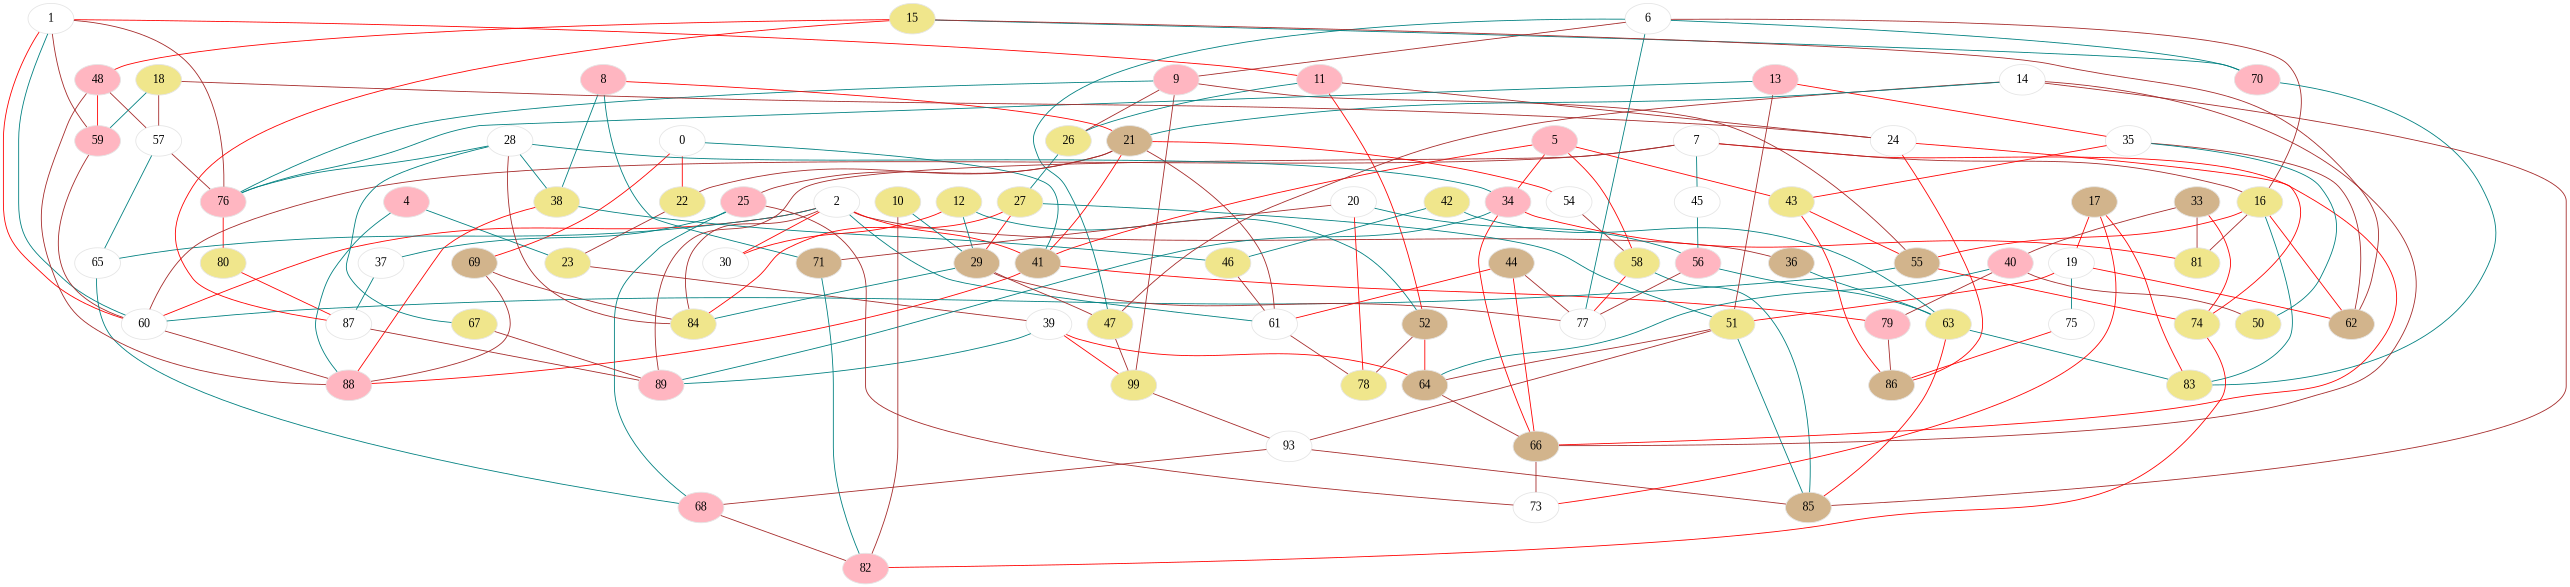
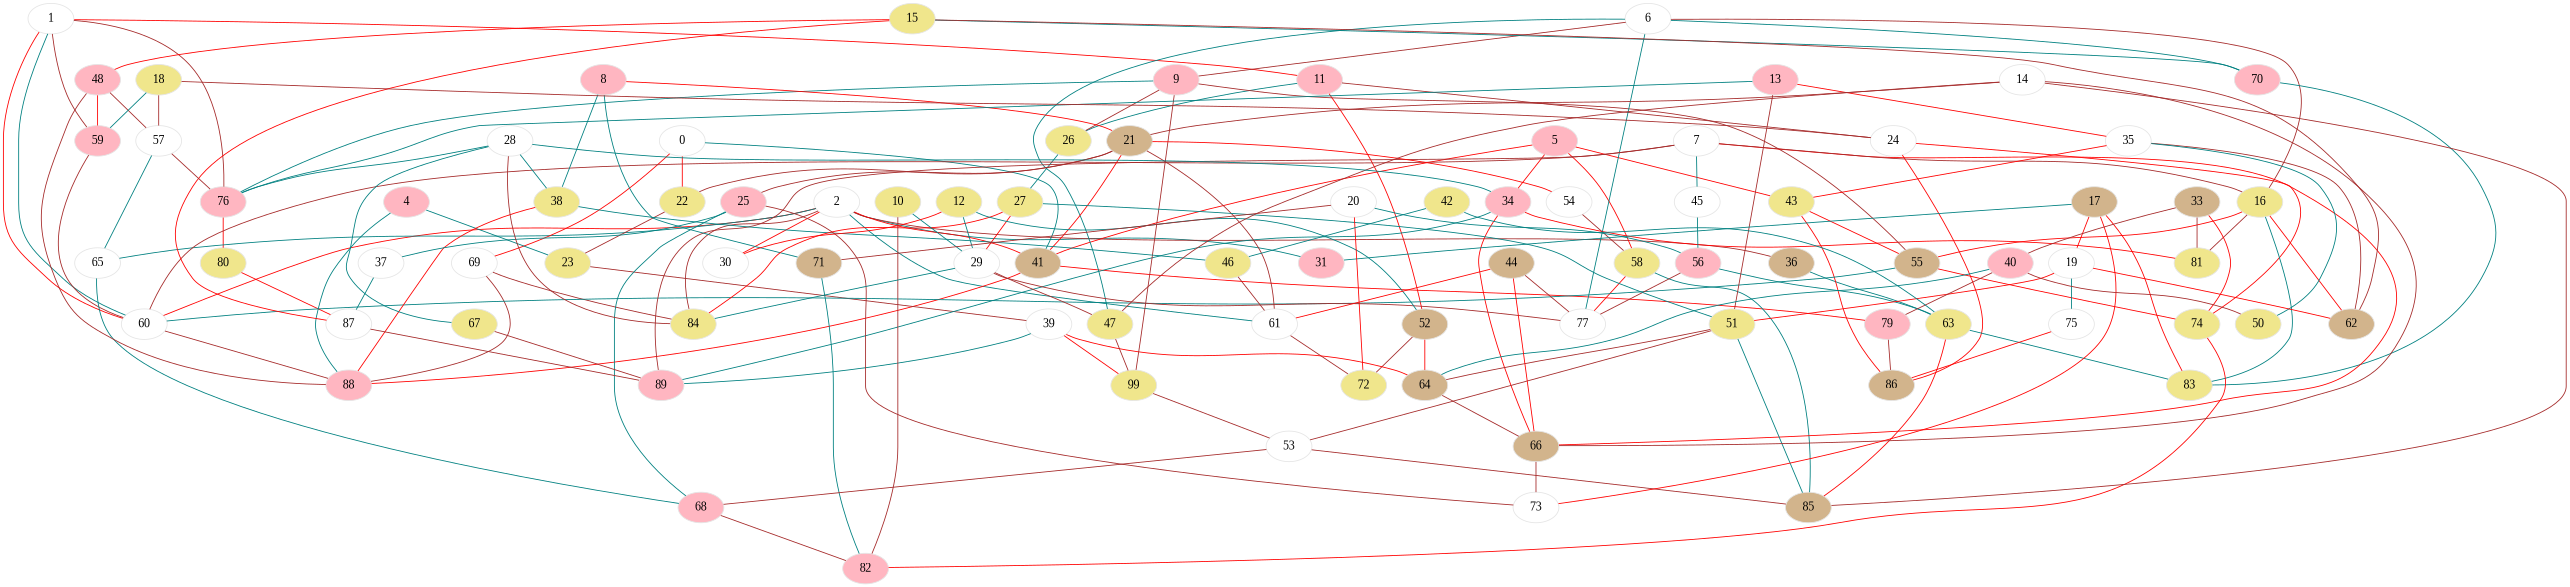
edge "14" -- "21": color teal -> brown
node "69": fillcolor tan -> white
node "29": fillcolor tan -> white
node "31": added
node "78": label "78" -> "72"
node "93": label "93" -> "53"
